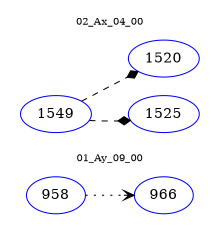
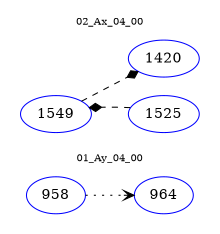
node "1520": label "1520" -> "1420"
edge "1549" -> "1525": reversed
cluster "01_Ay_09_00": label "01_Ay_09_00" -> "01_Ay_04_00"
node "966": label "966" -> "964"
